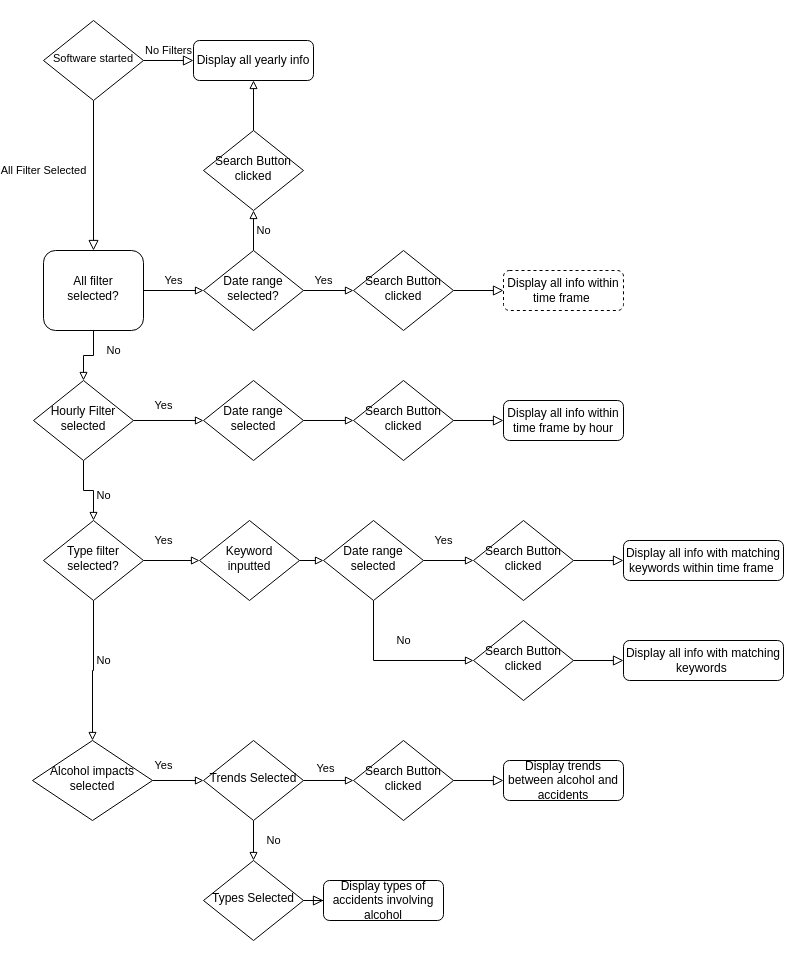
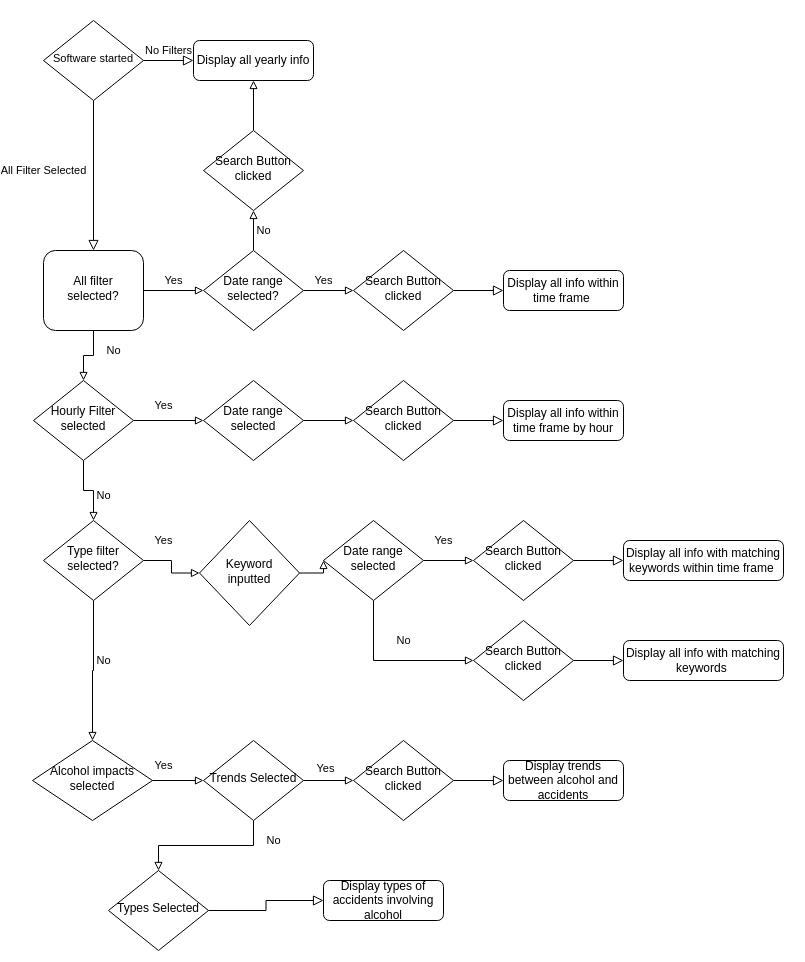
node "Display all info within time frame": style dashed -> solid
node "Keyword inputted": size 100x80 -> 100x105
node "Types Selected": moved (254, 901) -> (159, 911)
